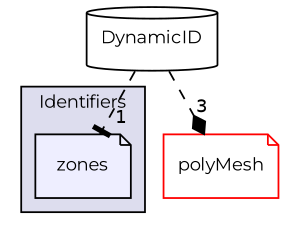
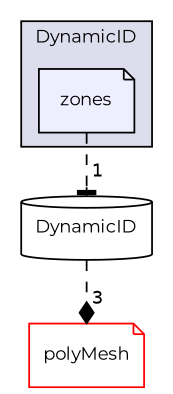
edge "DynamicID" -> "zones": reversed
cluster "Identifiers": label "Identifiers" -> "DynamicID"
